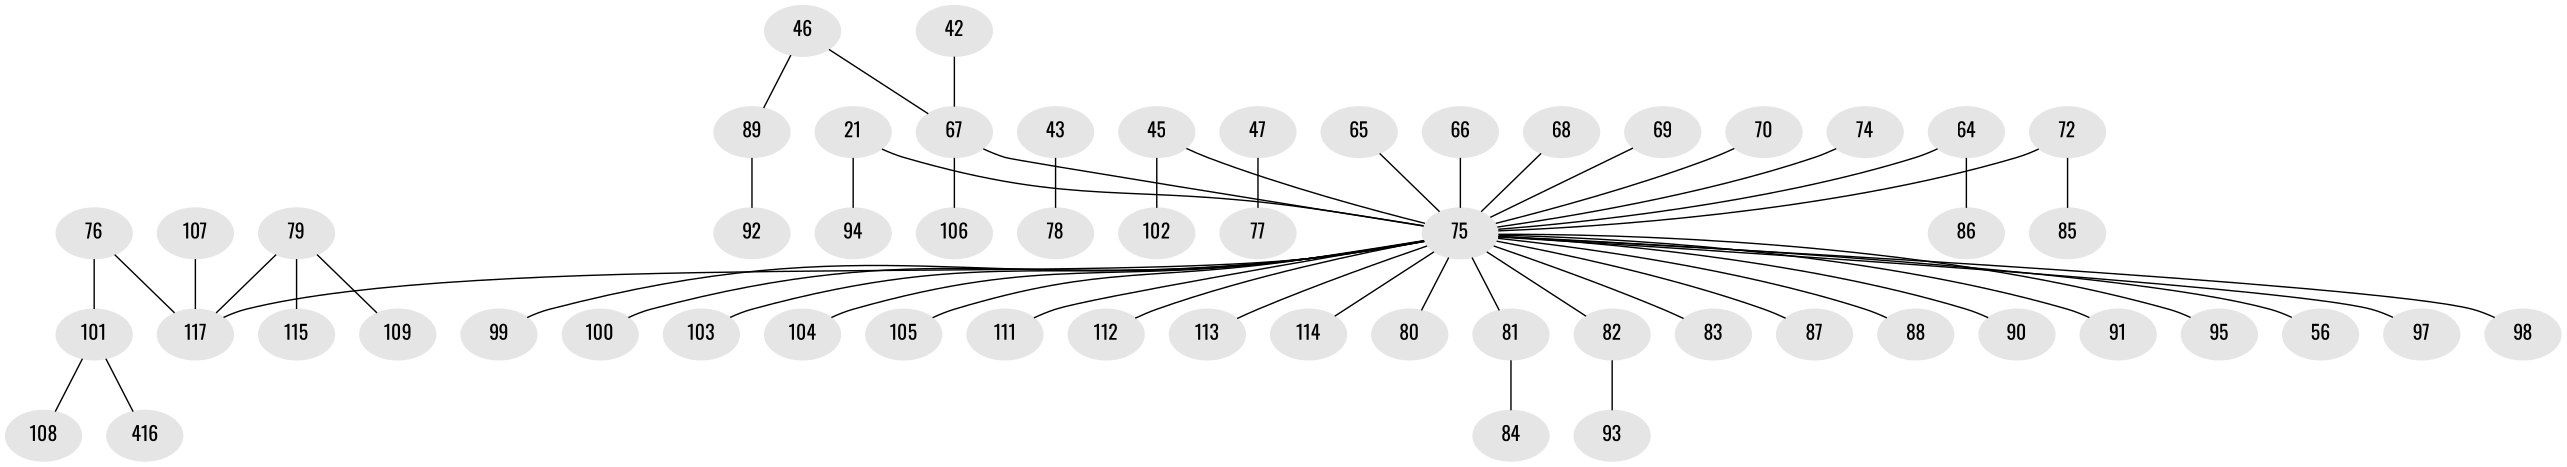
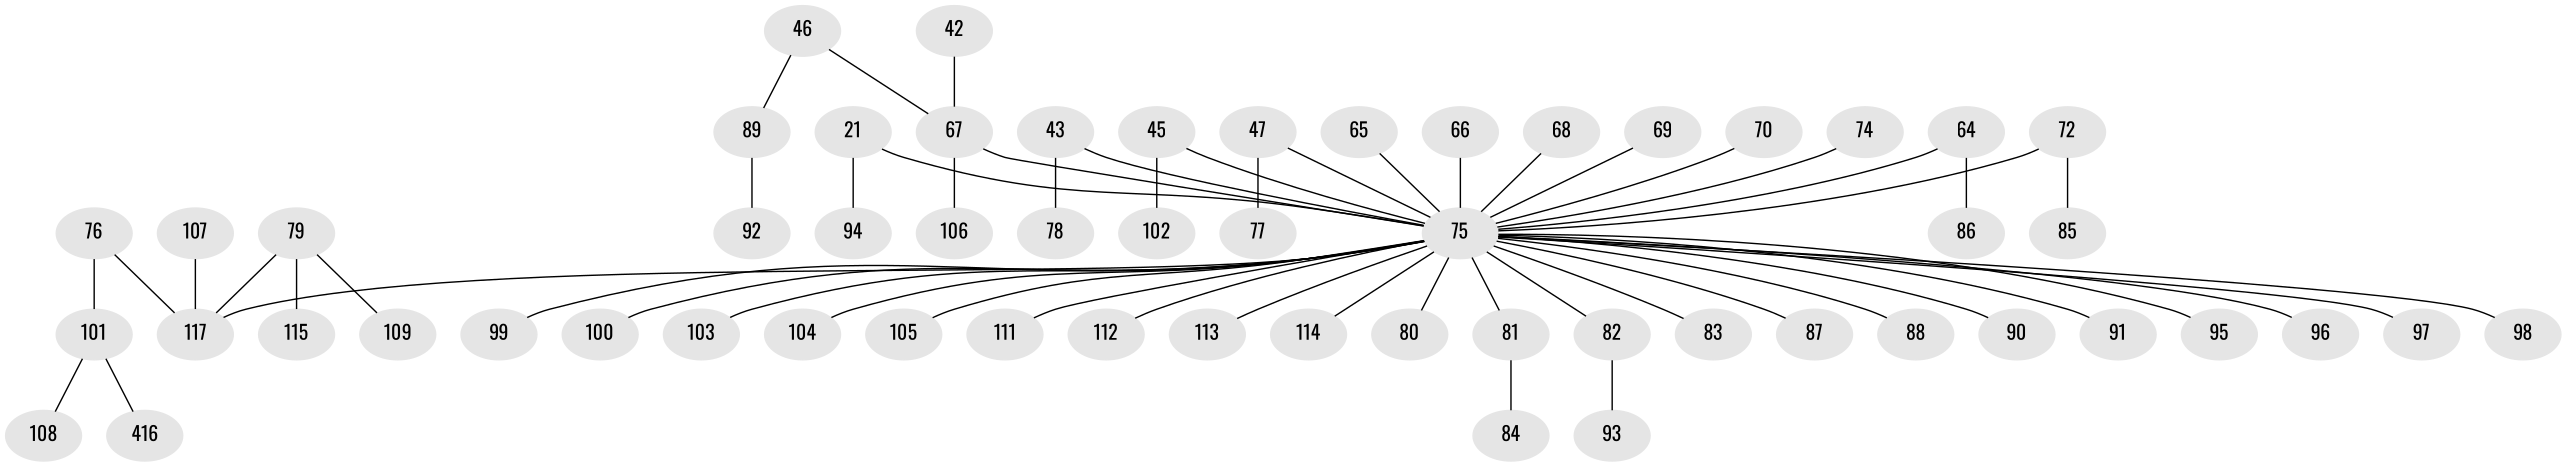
edge "43" -- "75": added
edge "47" -- "75": added
node "56": label "56" -> "96"
